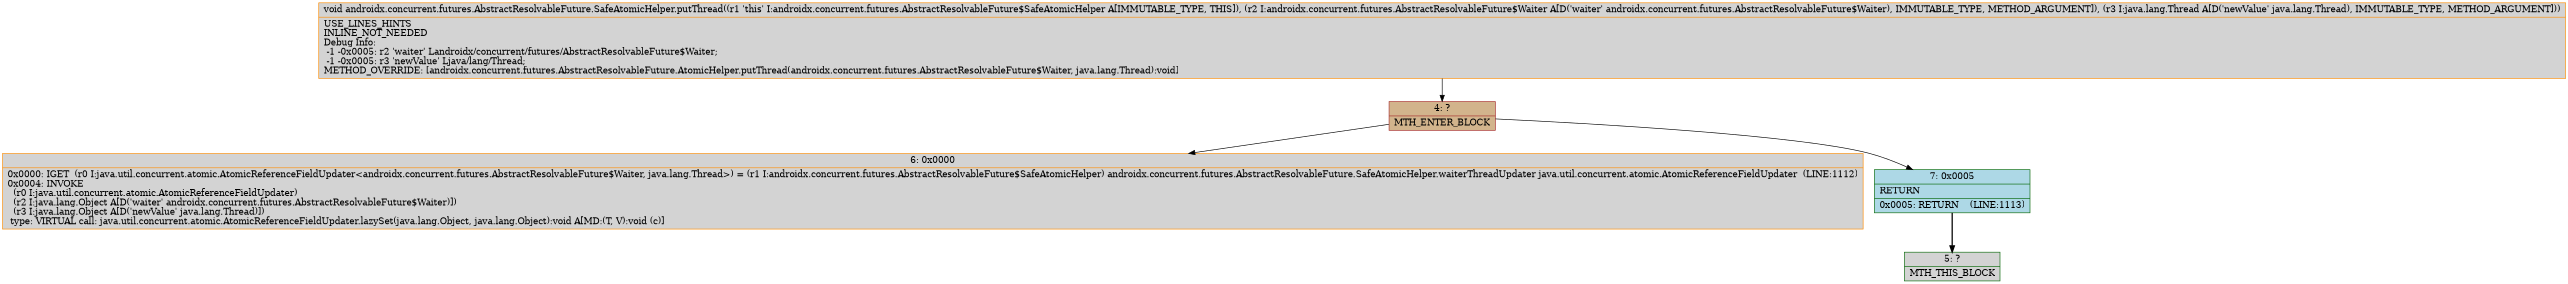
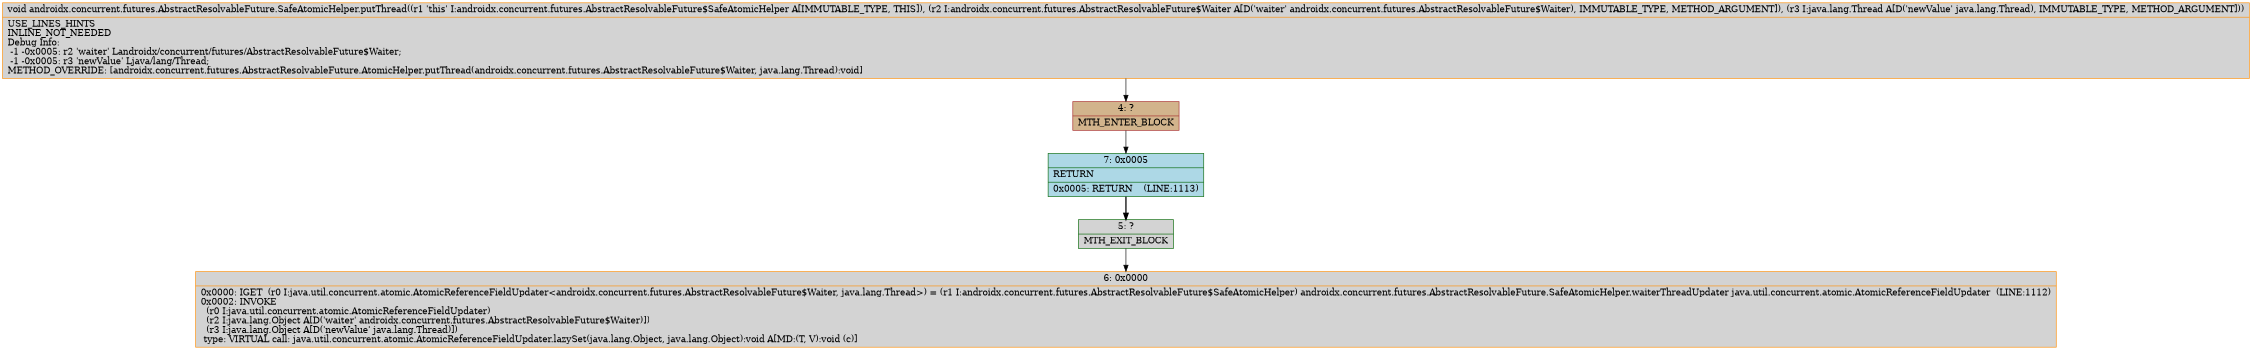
edge "4: ?" -> "6: 0x0000": now "5: ?" -> "6: 0x0000"
node "6: 0x0000": text "0x0004: INVOKE" -> "0x0002: INVOKE"
node "5: ?": text "MTH_THIS_BLOCK" -> "MTH_EXIT_BLOCK"
